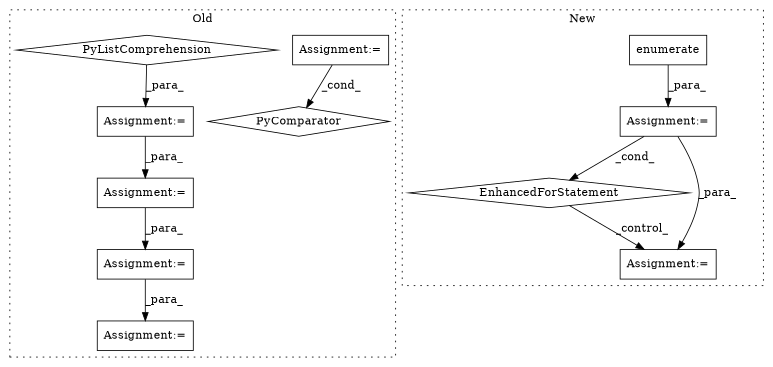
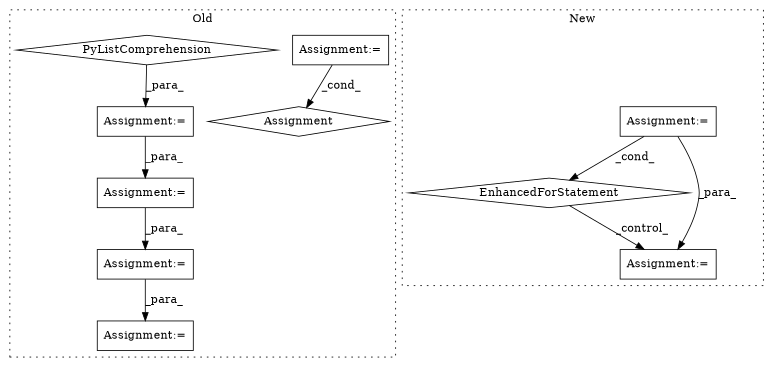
node "enumerate": removed
node "PyComparator": label "PyComparator" -> "Assignment"
